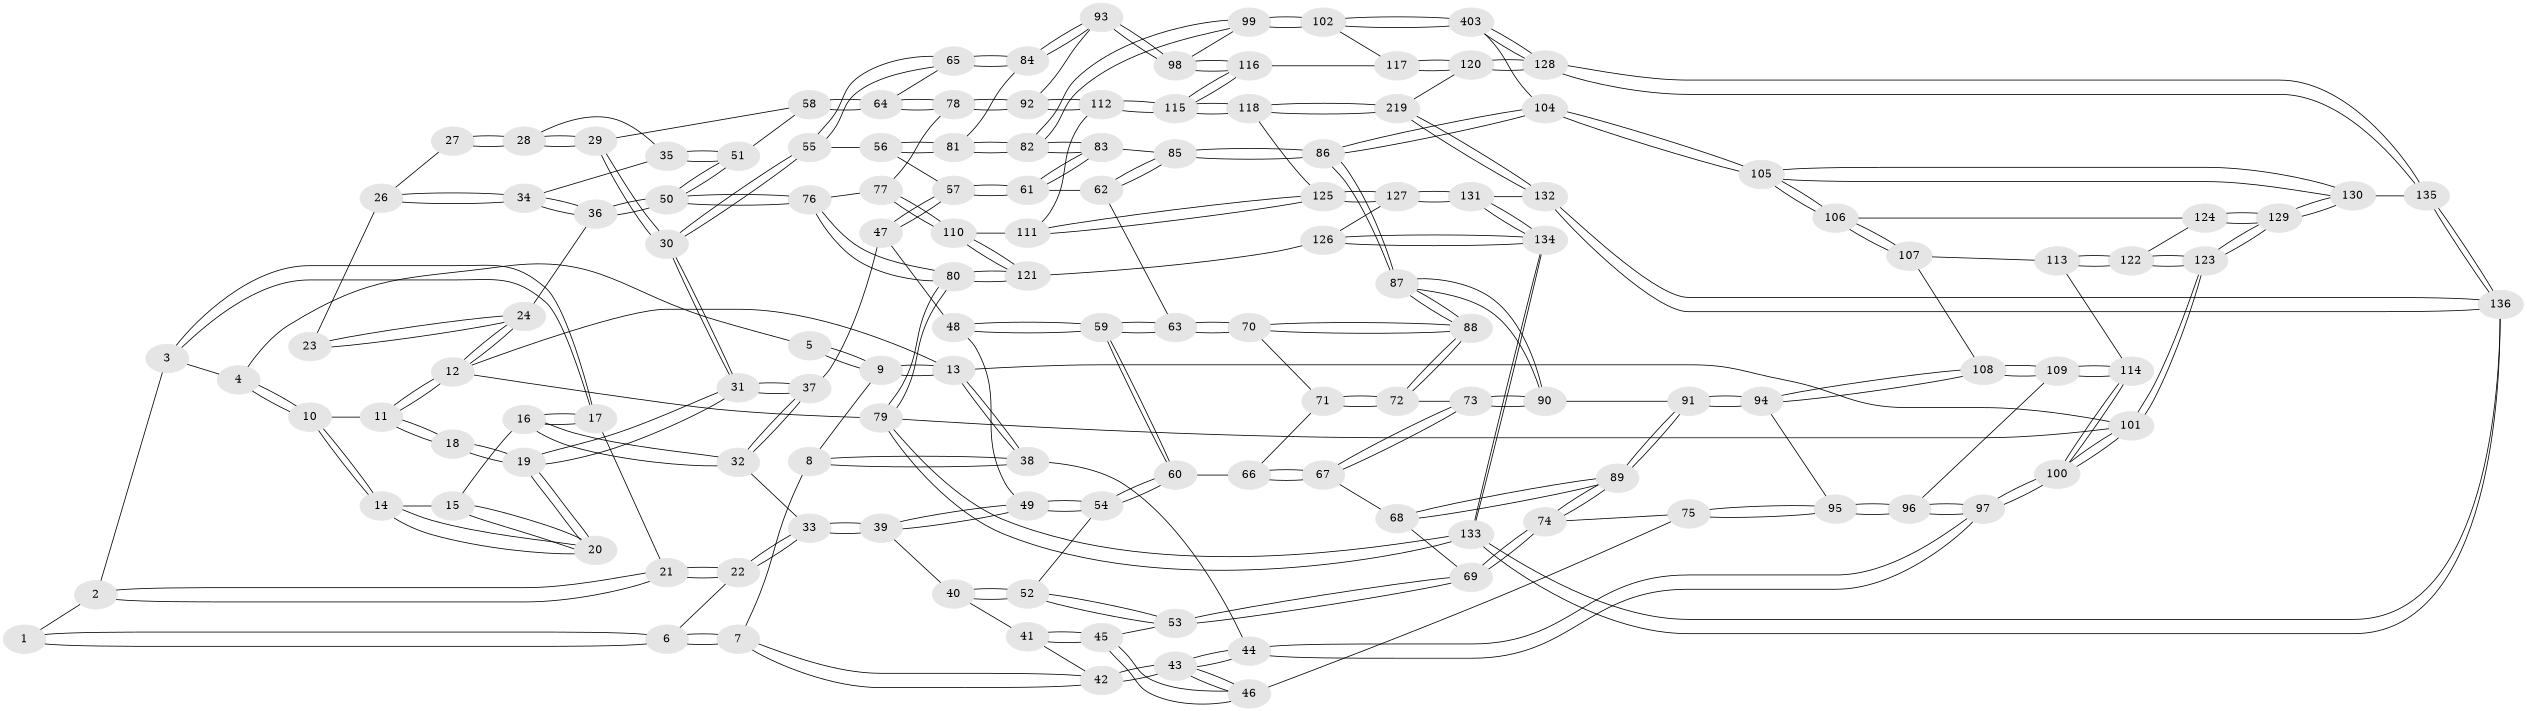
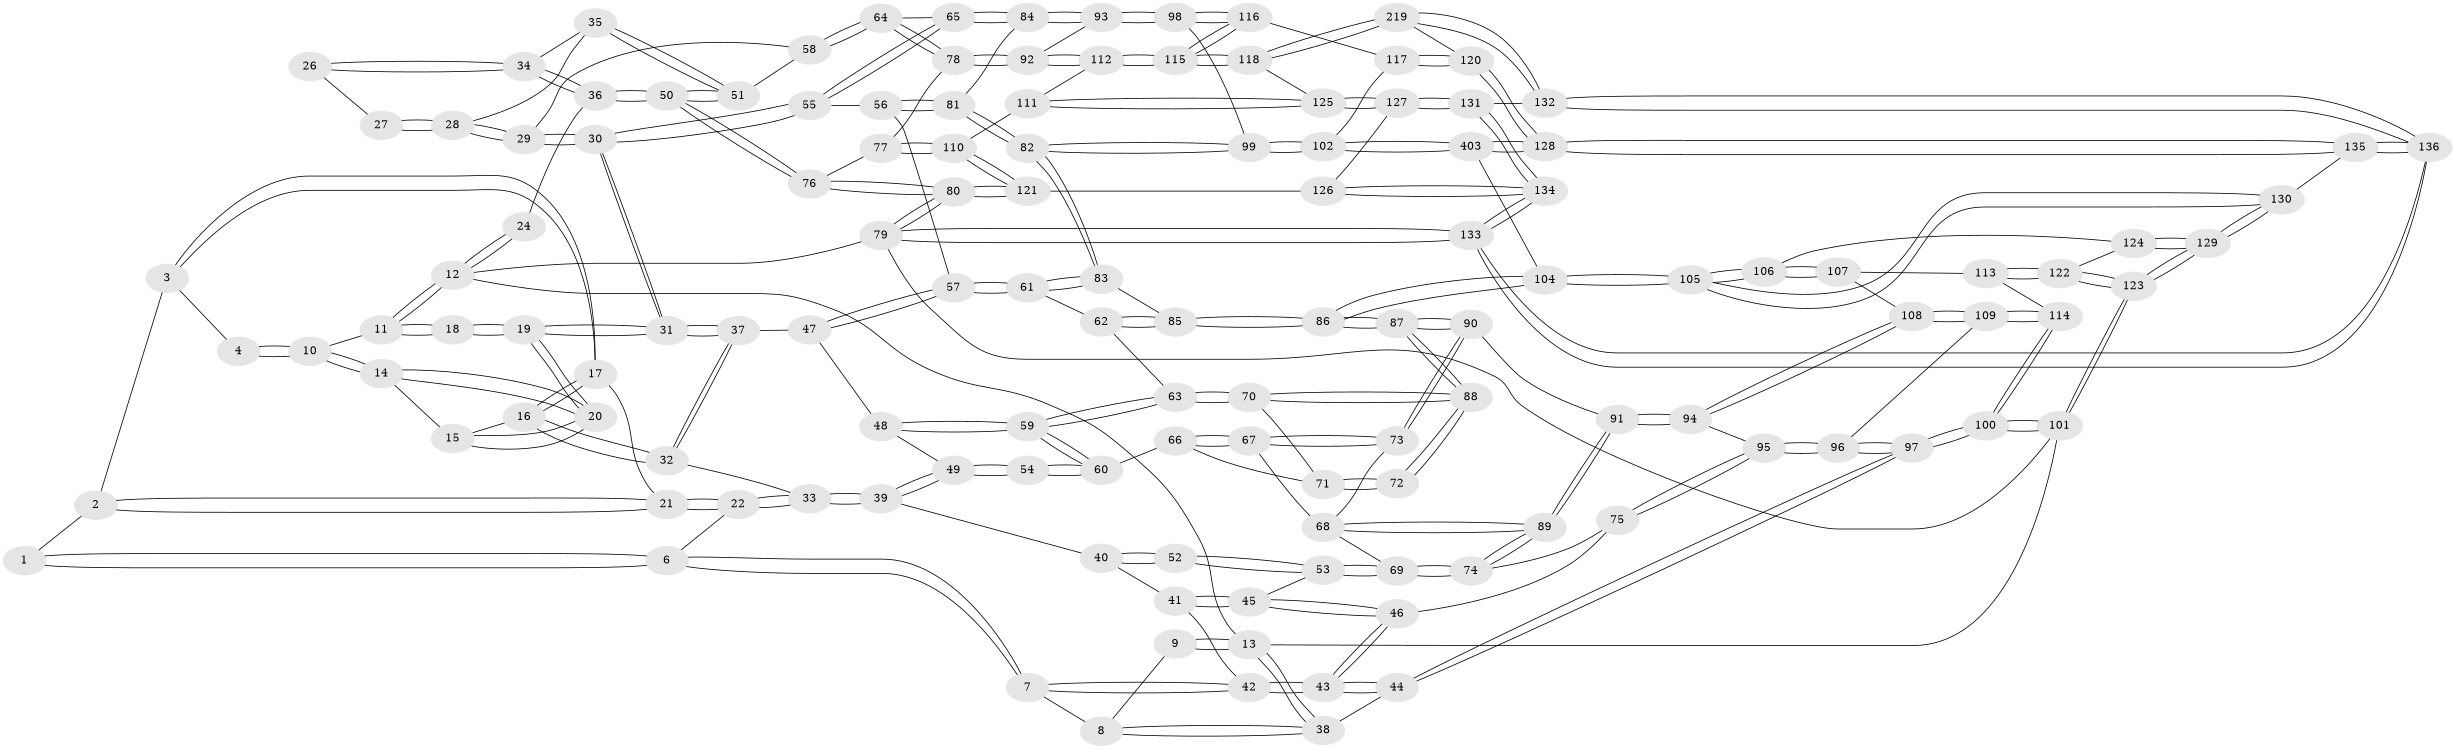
node "5": removed
node "23": removed
edge "72" -- "73": now "68" -- "73"
edge "54" -- "52": removed
